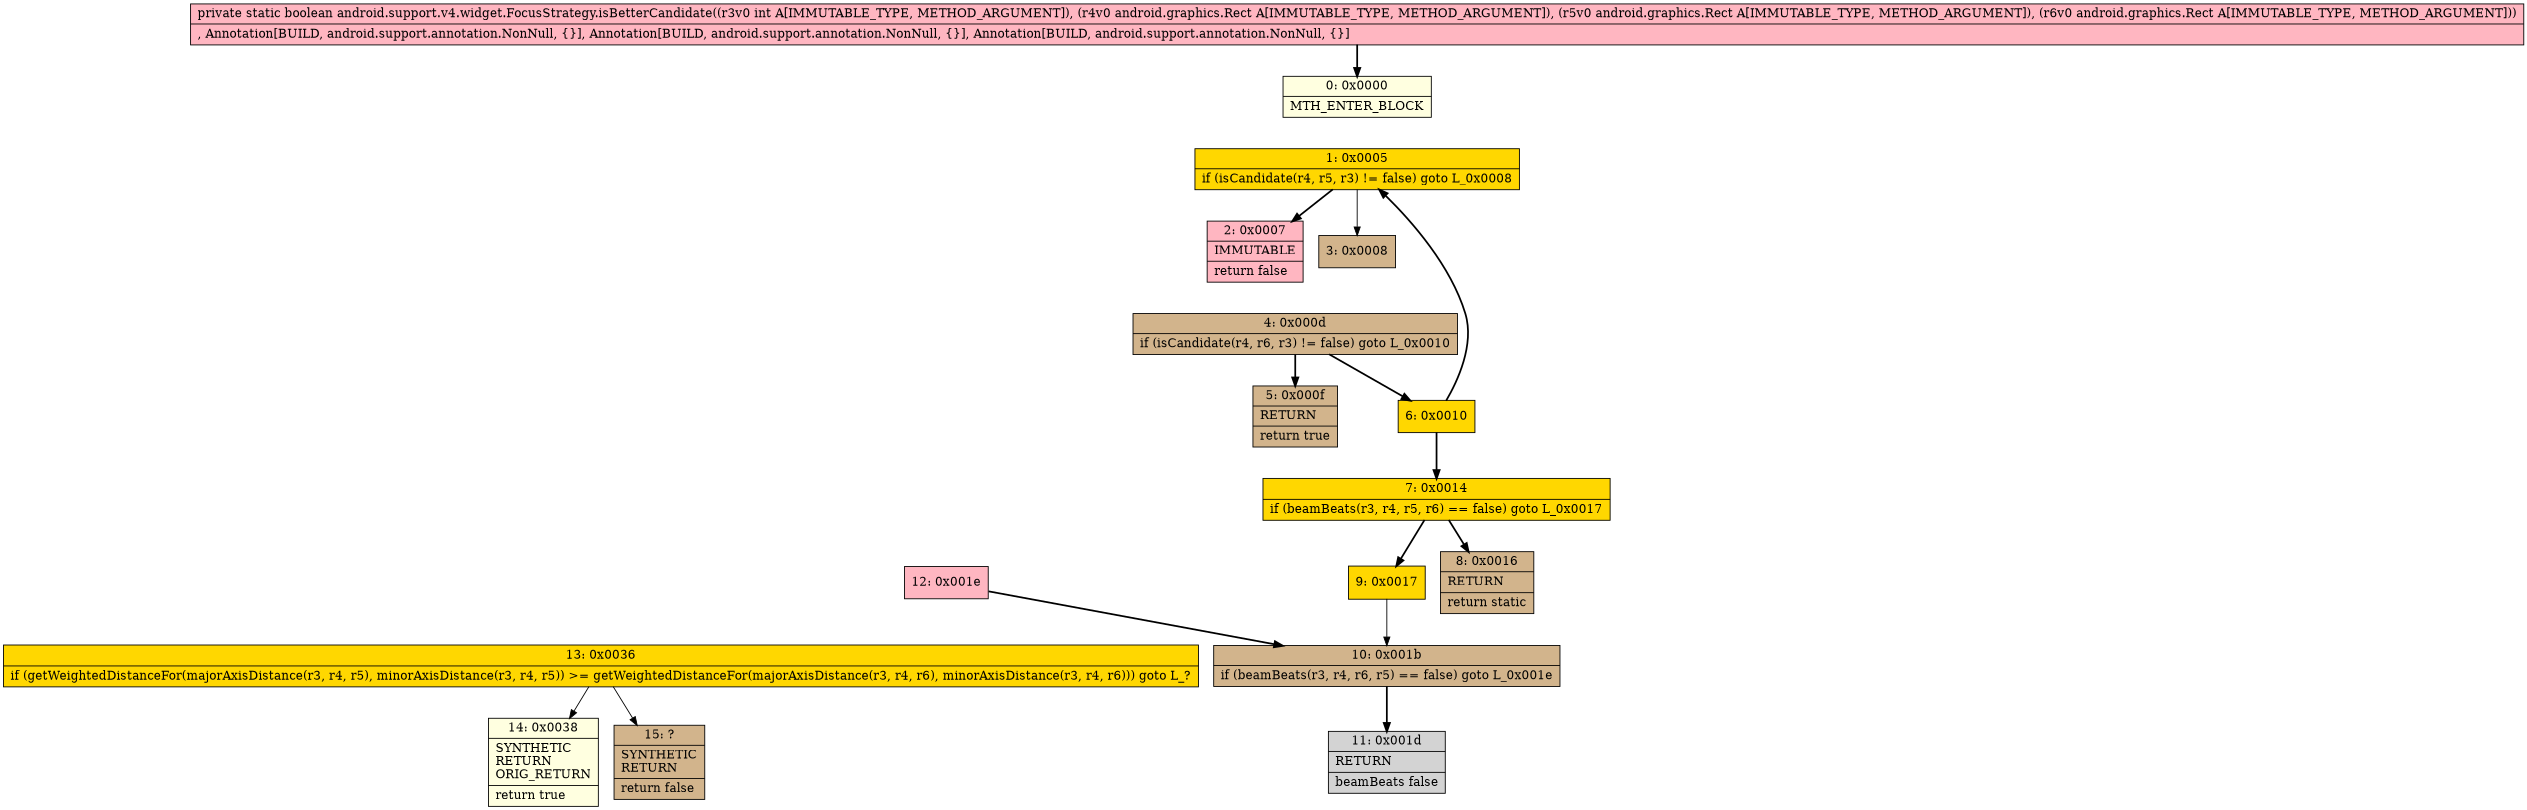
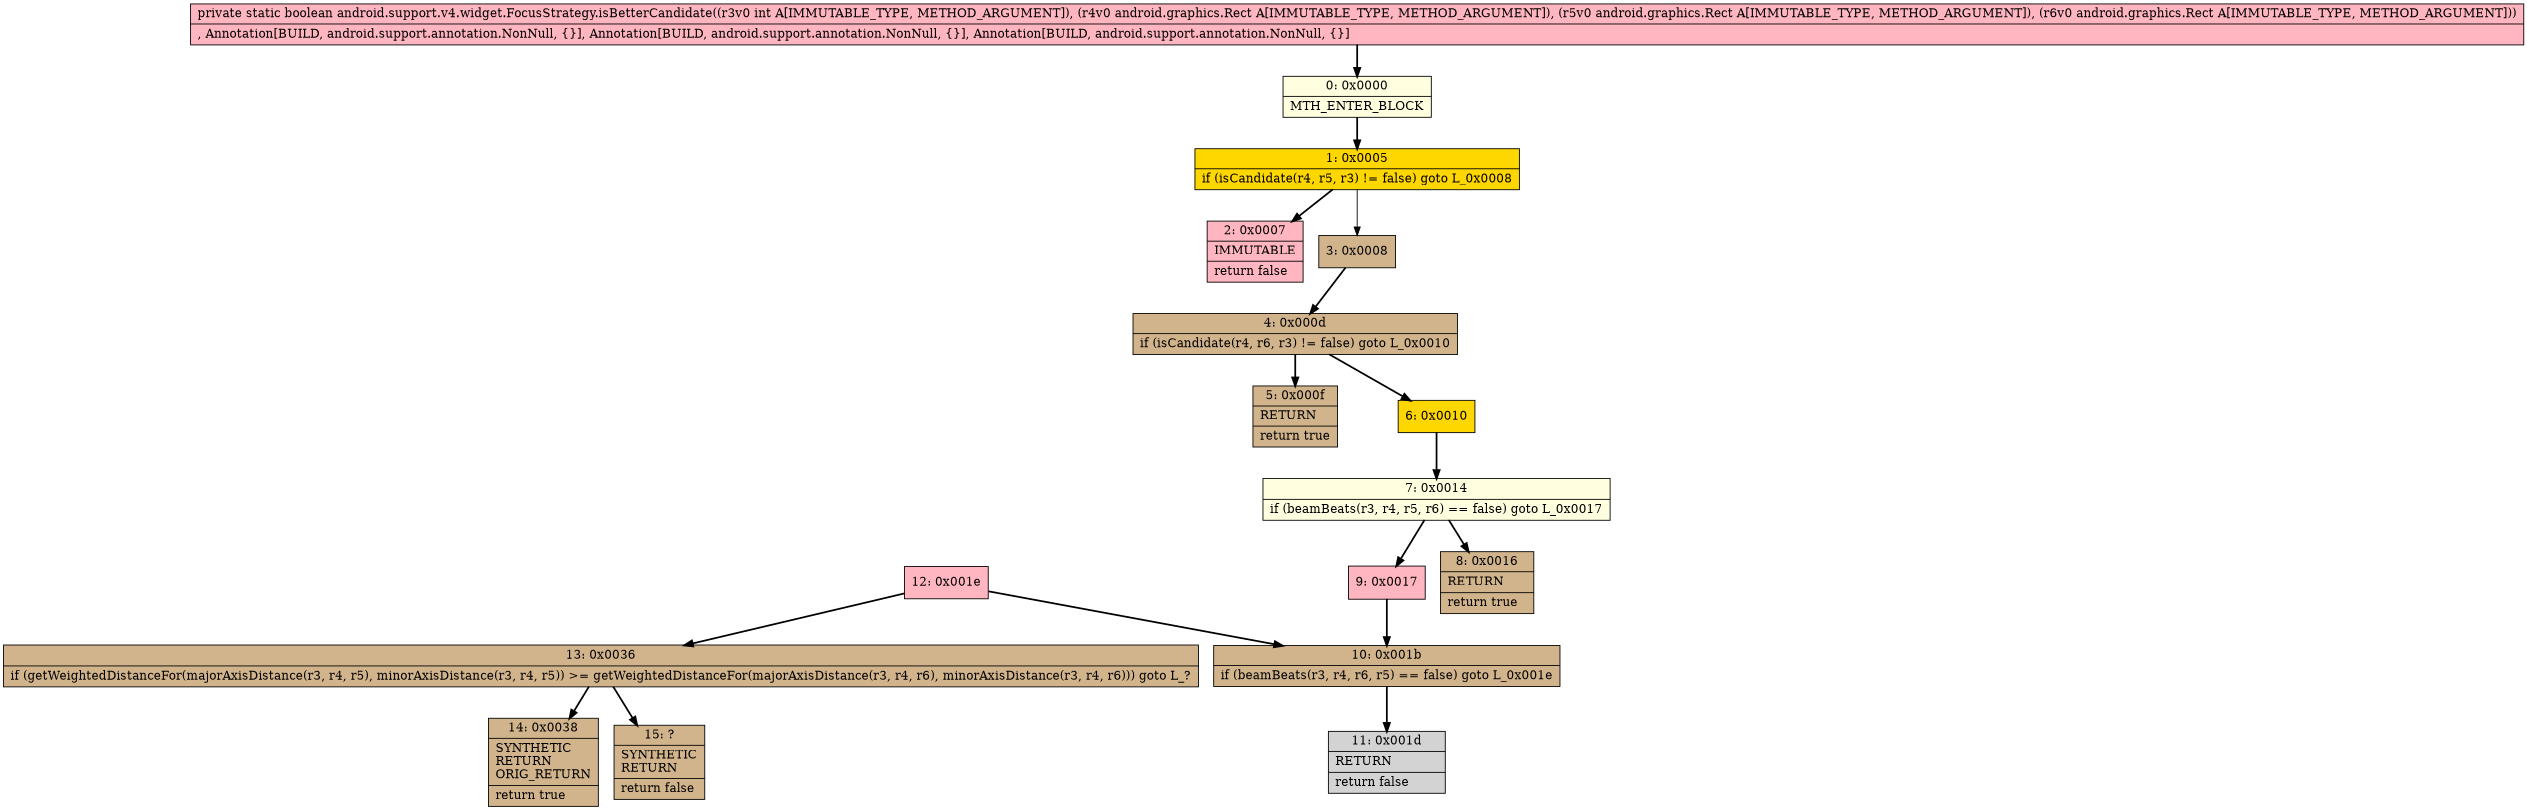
edge "3: 0x0008" -> "4: 0x000d": added
edge "6: 0x0010" -> "1: 0x0005": now "0: 0x0000" -> "1: 0x0005"
node "7: 0x0014": fillcolor gold -> lightyellow
node "9: 0x0017": fillcolor gold -> lightpink
node "8: 0x0016": text "return static" -> "return true"
edge "12: 0x001e" -> "13: 0x0036": added
edge "9: 0x0017" -> "10: 0x001b": style solid -> bold
node "13: 0x0036": fillcolor gold -> tan
edge "13: 0x0036" -> "14: 0x0038": style solid -> bold
edge "13: 0x0036" -> "15: ?": style solid -> bold
node "14: 0x0038": fillcolor lightyellow -> tan
node "11: 0x001d": text "beamBeats false" -> "return false"
